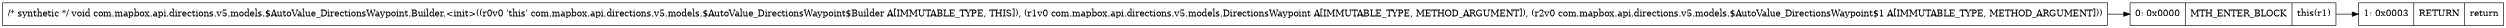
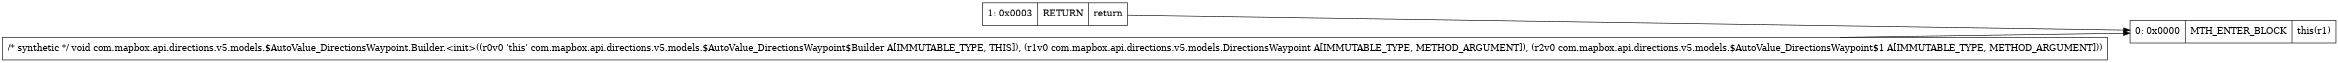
edge "0: 0x0000" -> "1: 0x0003": reversed
